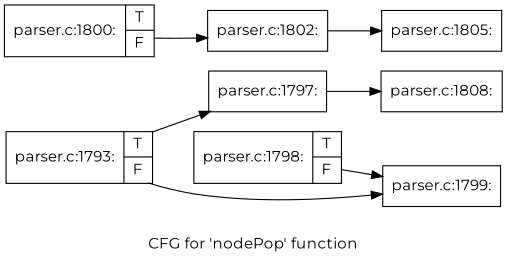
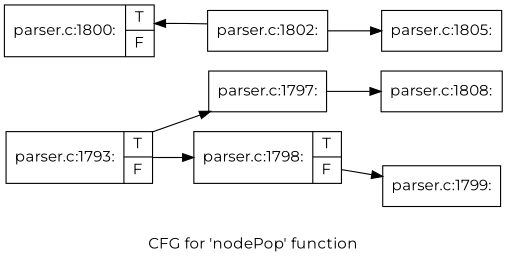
edge "parser.c:1800:" -> "parser.c:1802:": reversed
edge "parser.c:1793:" -> "parser.c:1799:": now "parser.c:1793:" -> "parser.c:1798:"
